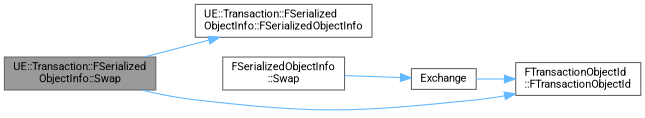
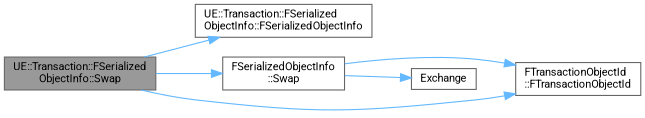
edge "UE::Transaction::FSerialized ObjectInfo::Swap" -> "FSerializedObjectInfo ::Swap": added
edge "Exchange" -> "FTransactionObjectId ::FTransactionObjectId": now "FSerializedObjectInfo ::Swap" -> "FTransactionObjectId ::FTransactionObjectId"
